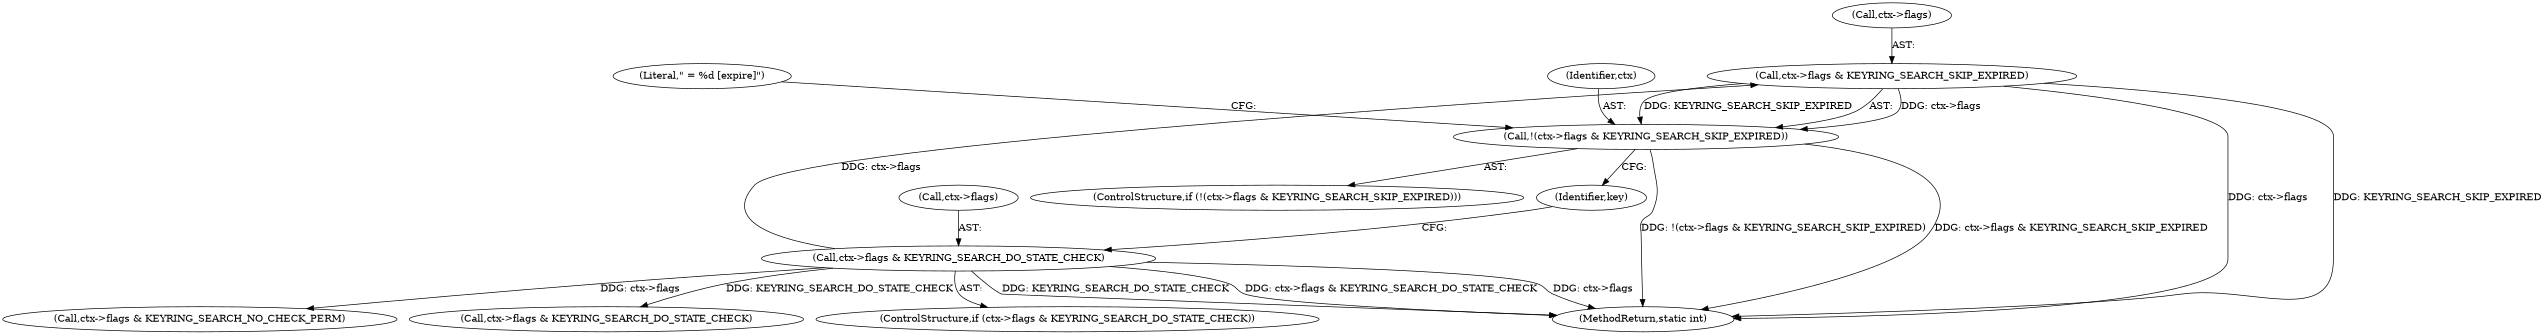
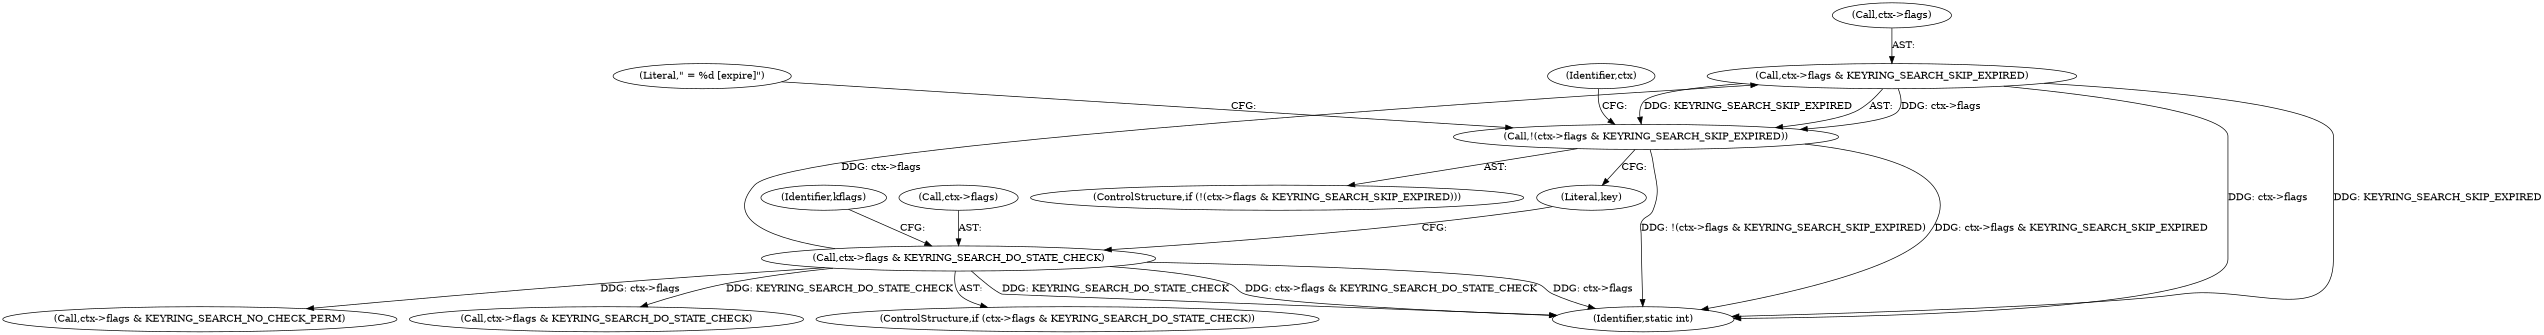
edge "(Identifier,ctx)" -> "(Call,!(ctx->flags & KEYRING_SEARCH_SKIP_EXPIRED))": label "AST: " -> "CFG: "
node "(Identifier,kflags)": added
node "(Identifier,key)": label "(Identifier,key)" -> "(Literal,key)"
node "(MethodReturn,static int)": label "(MethodReturn,static int)" -> "(Identifier,static int)"
